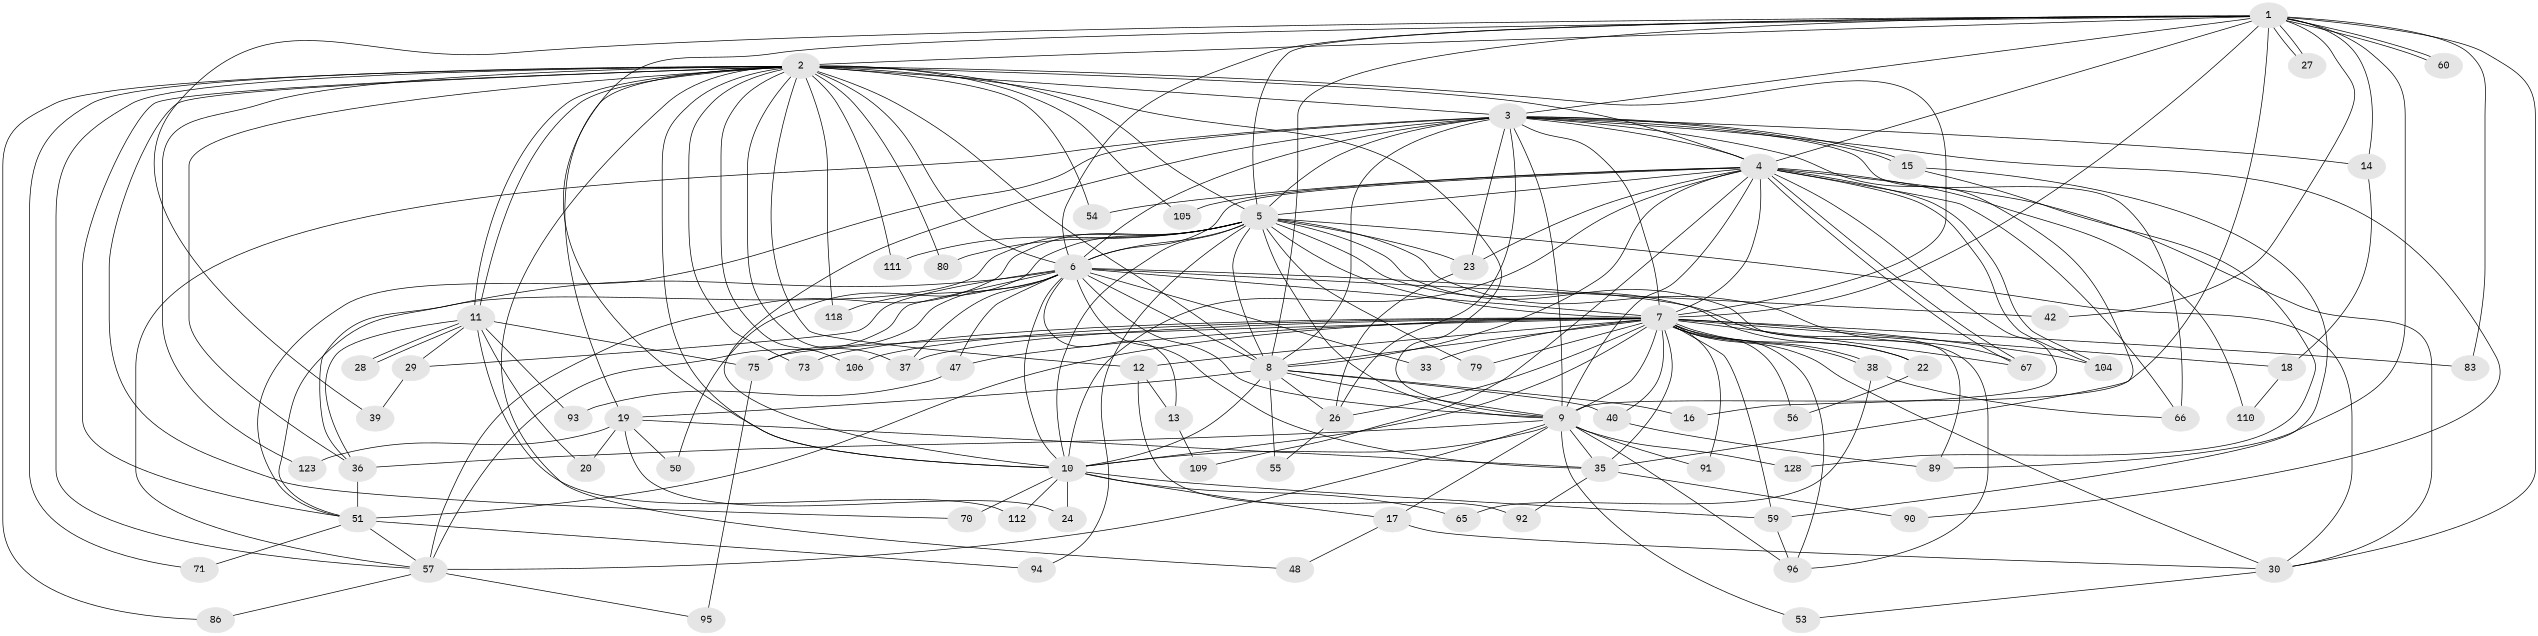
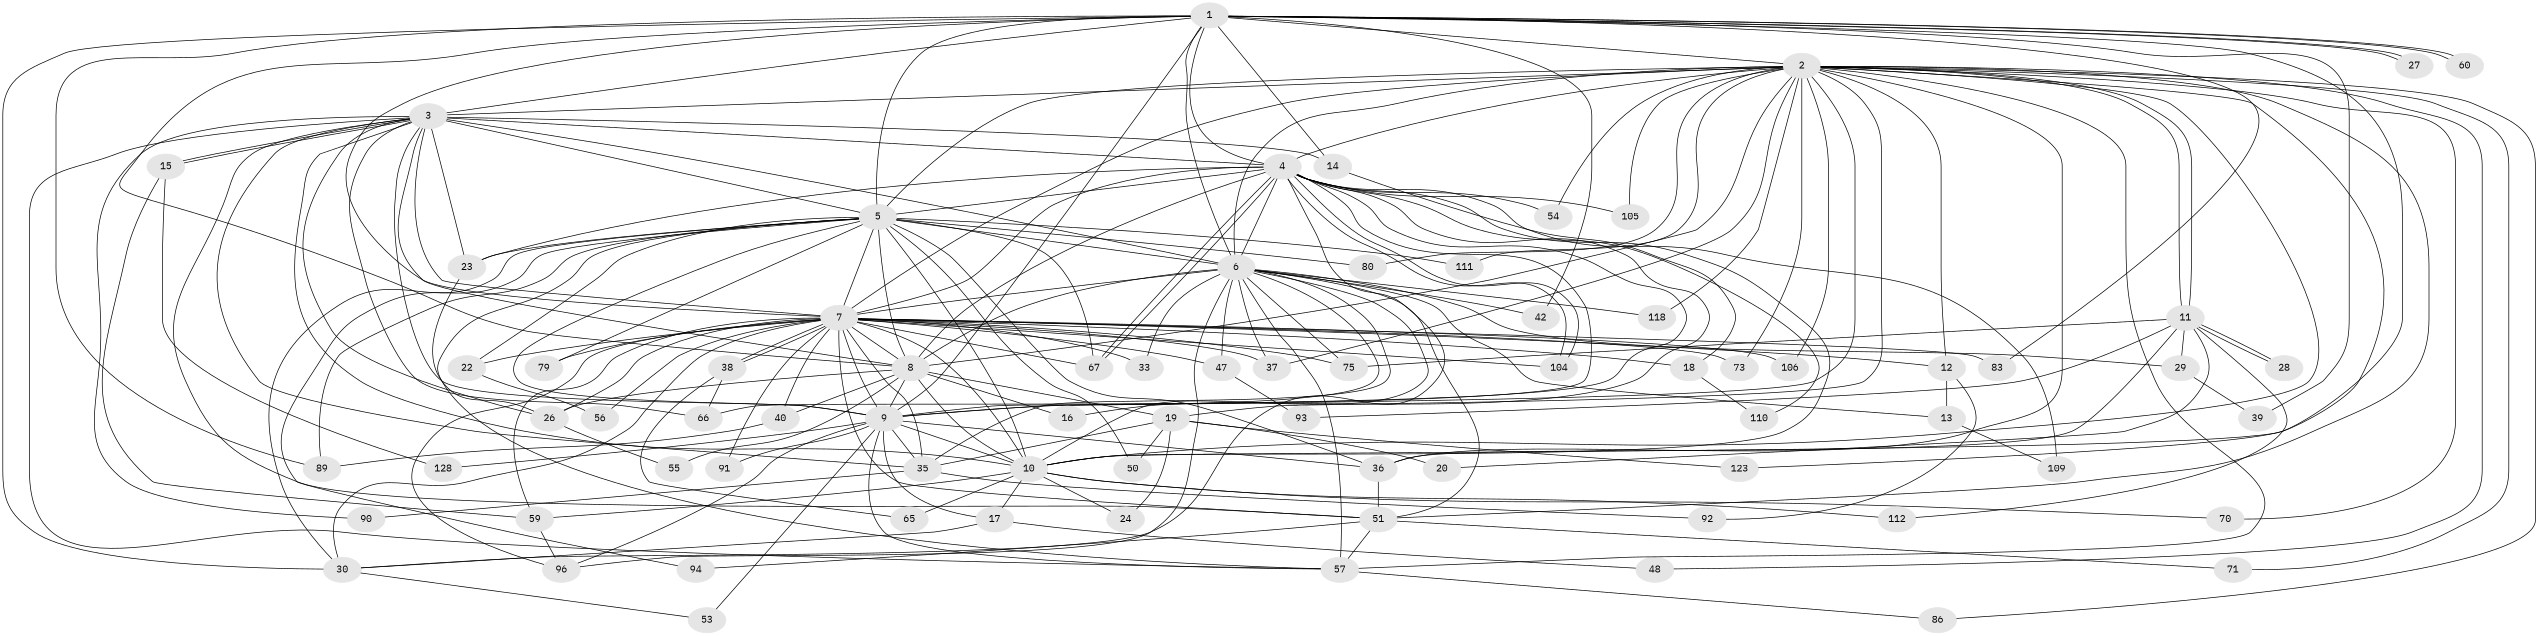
node "95": removed
